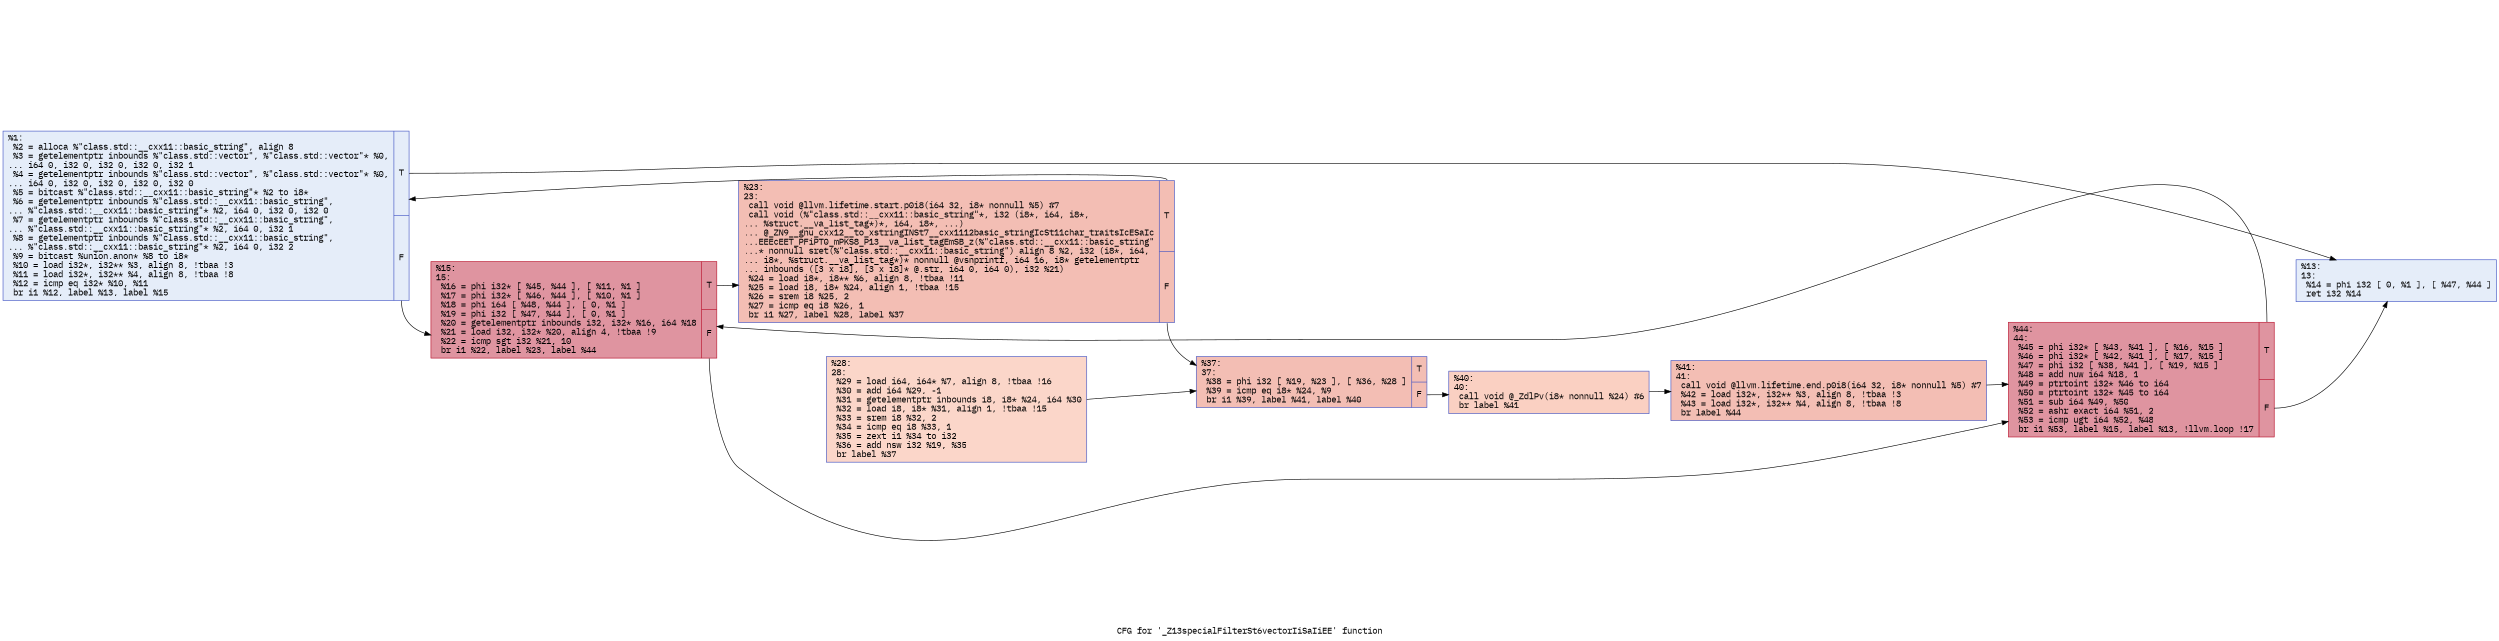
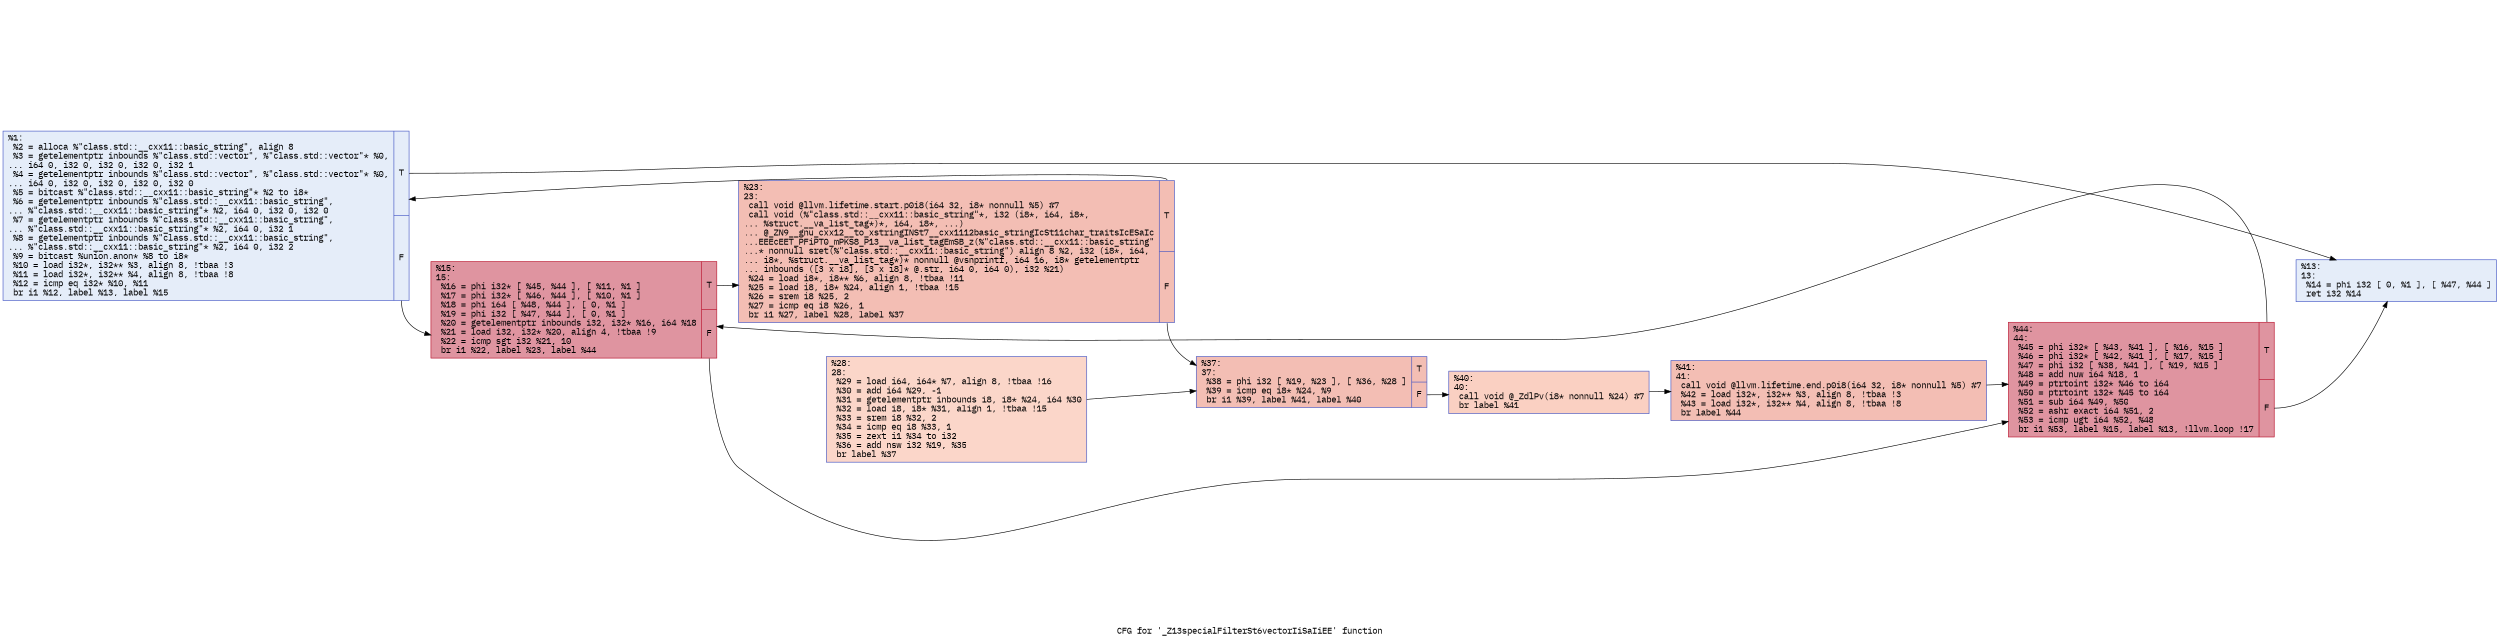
node "%40:": text "call void @_ZdlPv(i8* nonnull %24) #6" -> "call void @_ZdlPv(i8* nonnull %24) #7"
